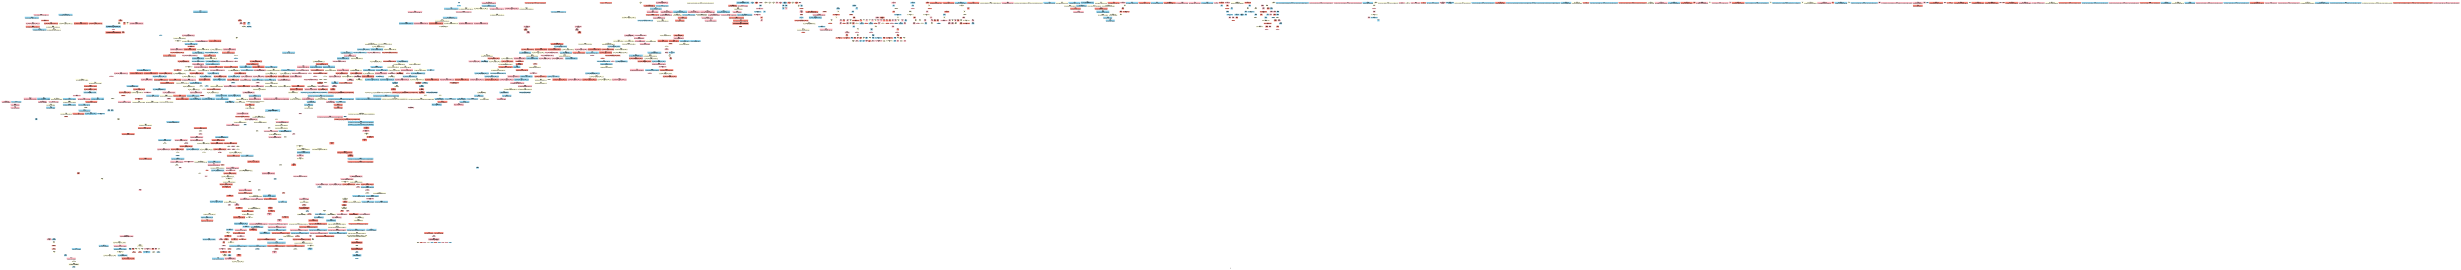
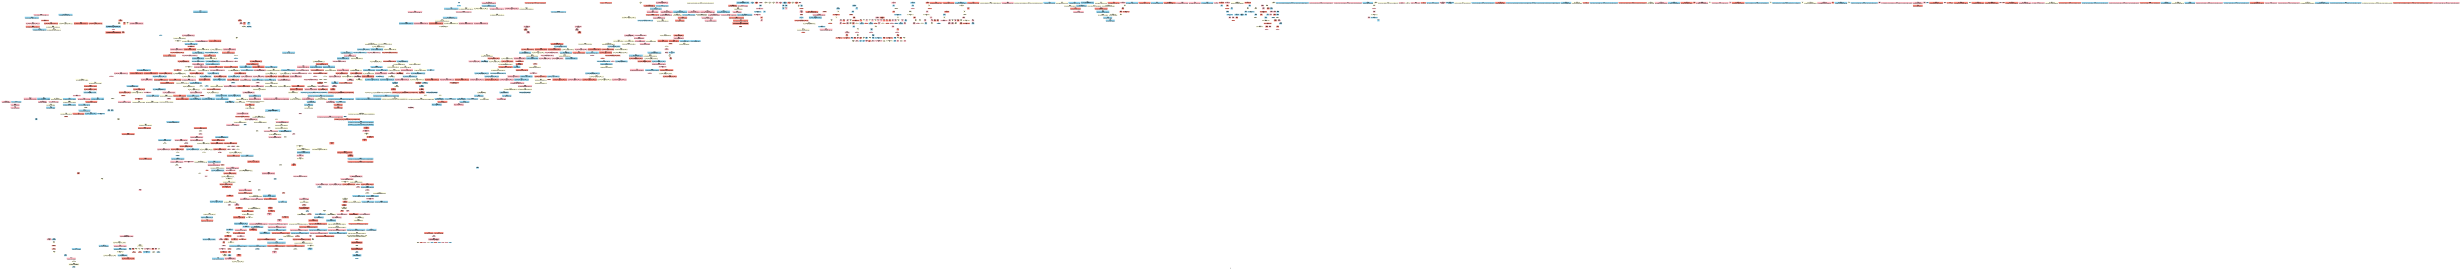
node "NodeID: 1281": fillcolor lightyellow -> salmon
